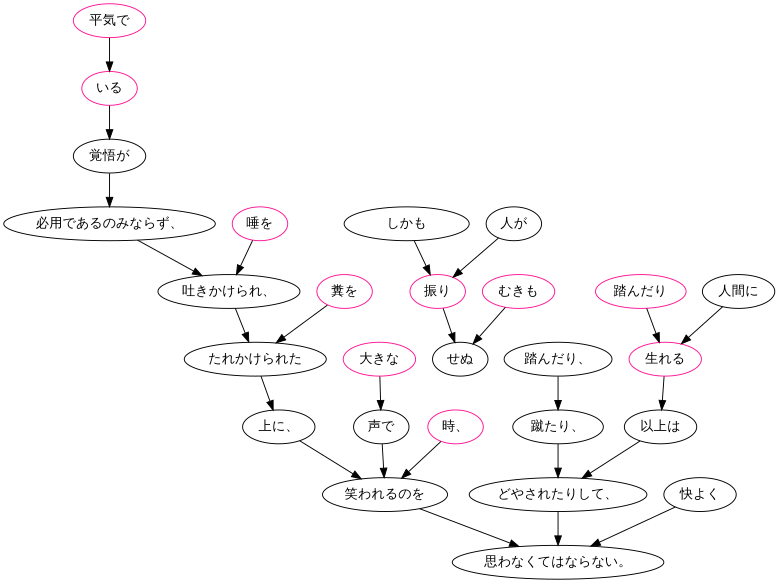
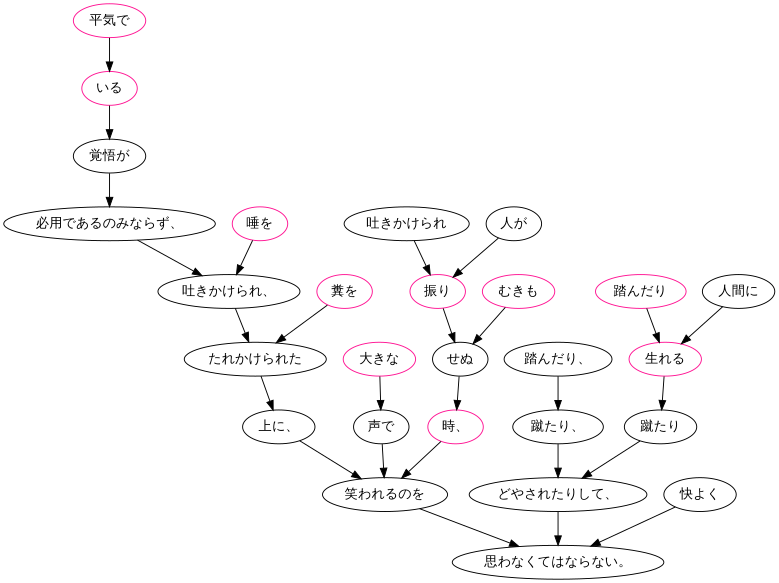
node "しかも": label "しかも" -> "吐きかけられ"
edge "せぬ" -> "時、": added
node "以上は": label "以上は" -> "蹴たり"
